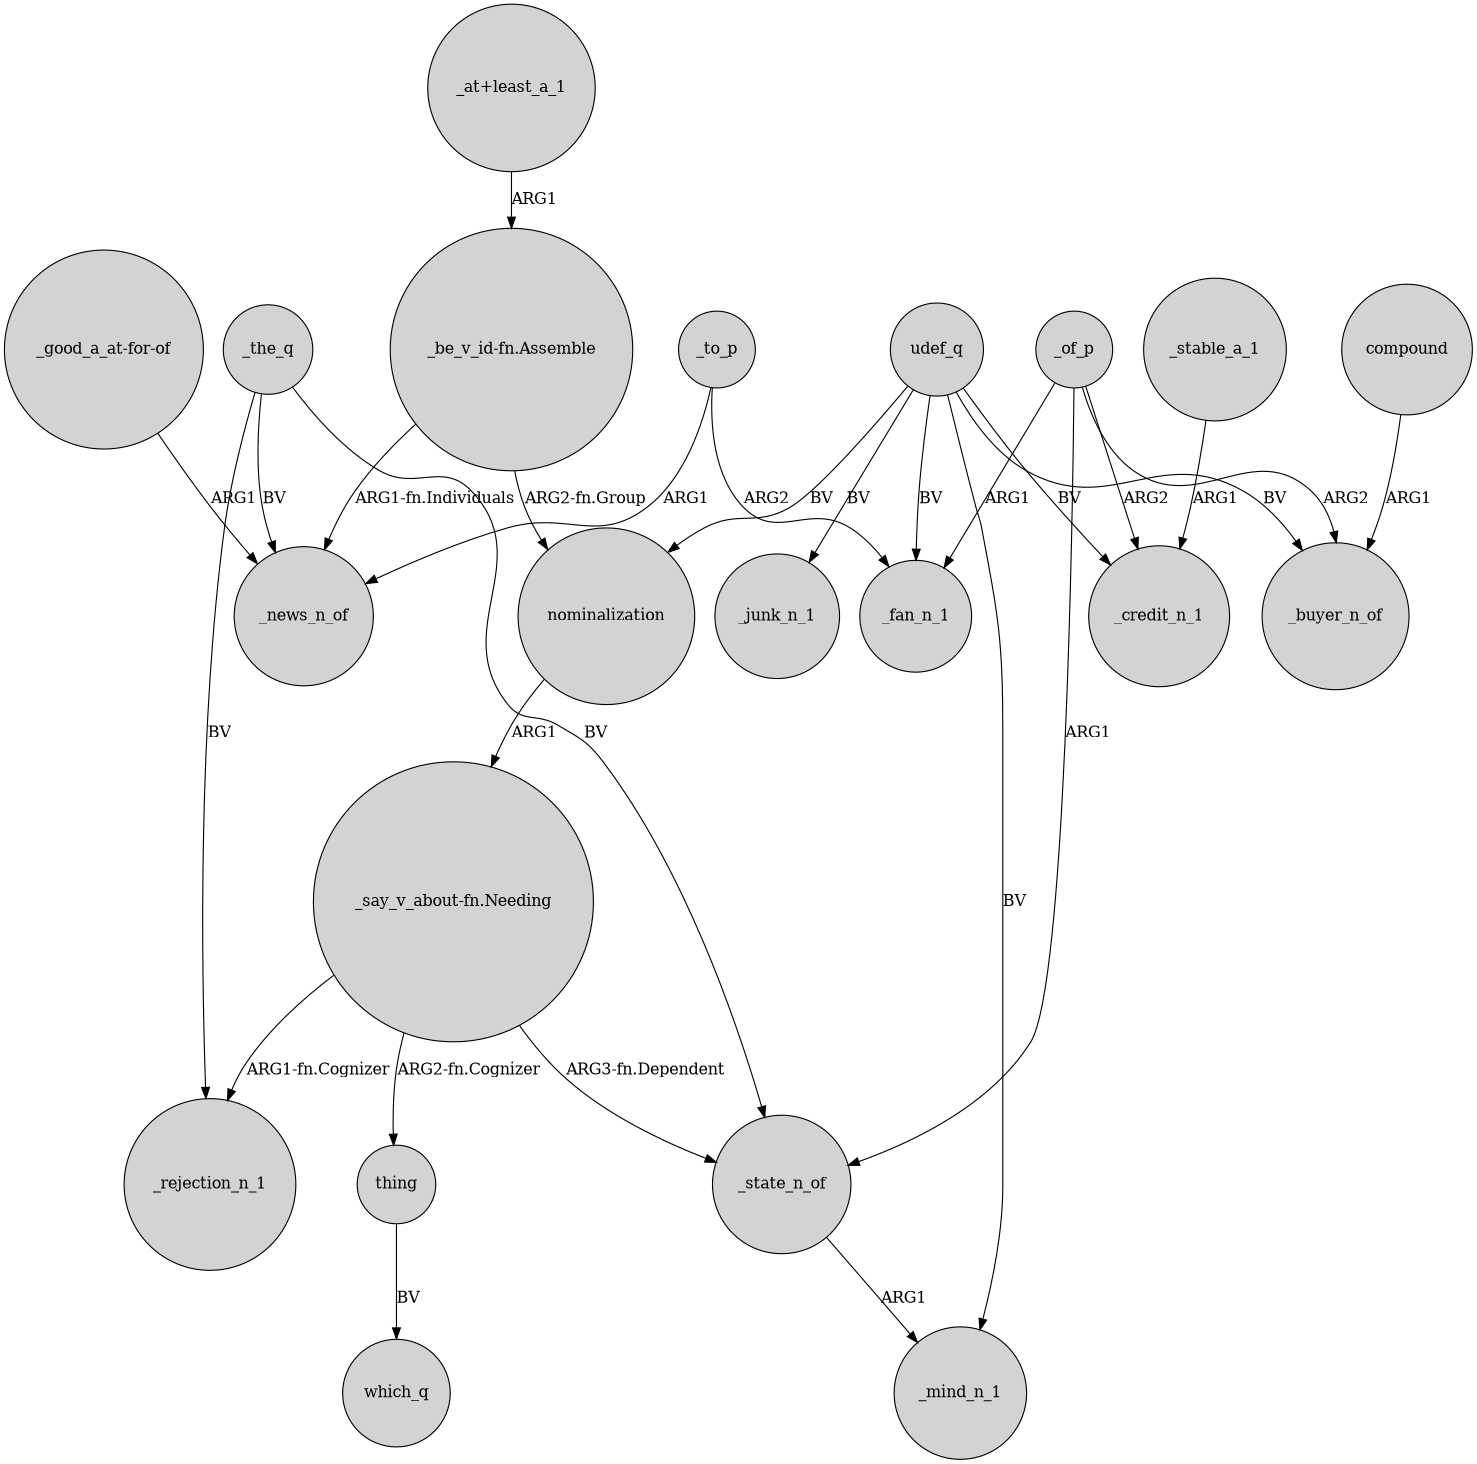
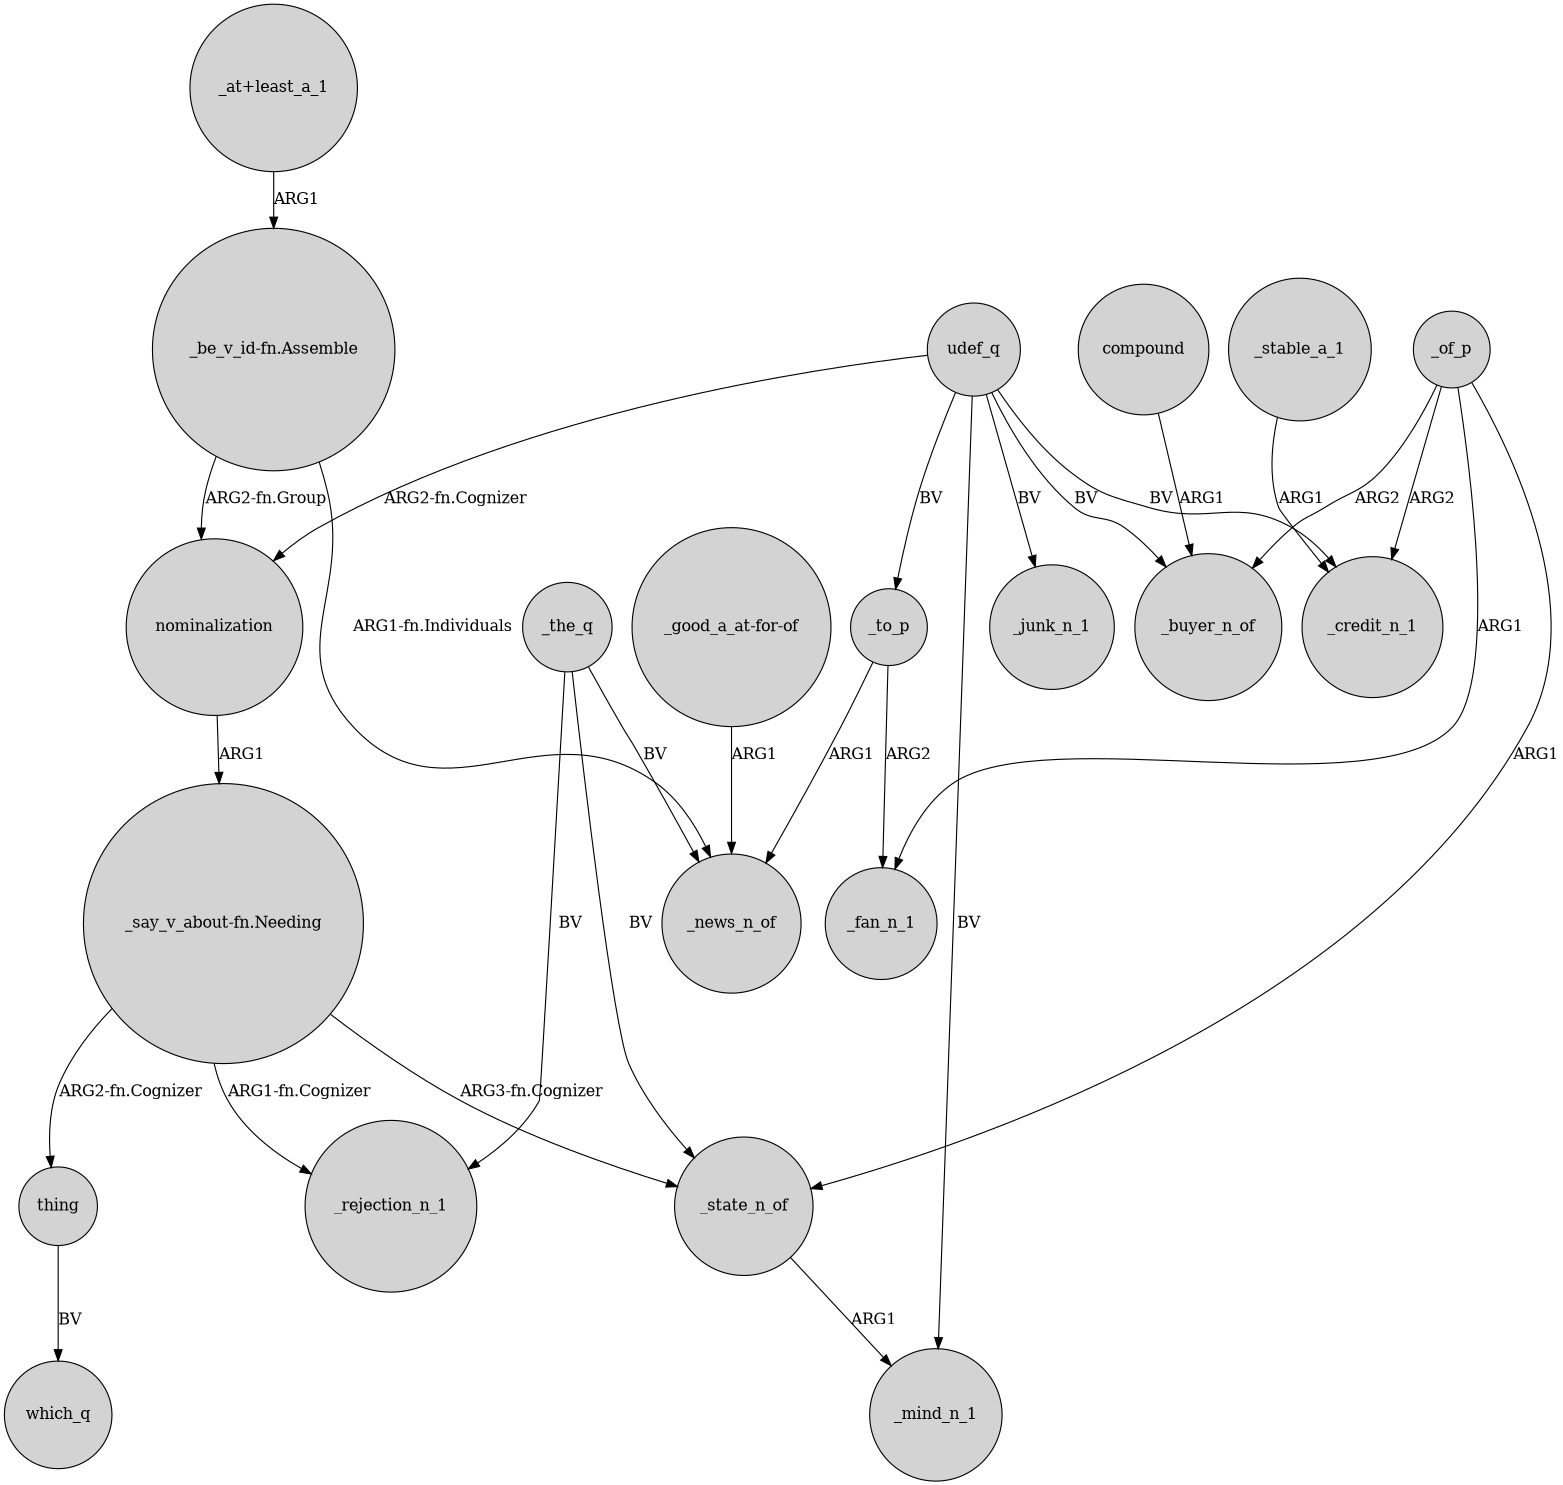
edge "udef_q" -> "_fan_n_1": now "udef_q" -> "_to_p"
edge "udef_q" -> "nominalization": label "BV" -> "ARG2-fn.Cognizer"
edge "_say_v_about-fn.Needing" -> "_state_n_of": label "ARG3-fn.Dependent" -> "ARG3-fn.Cognizer"
